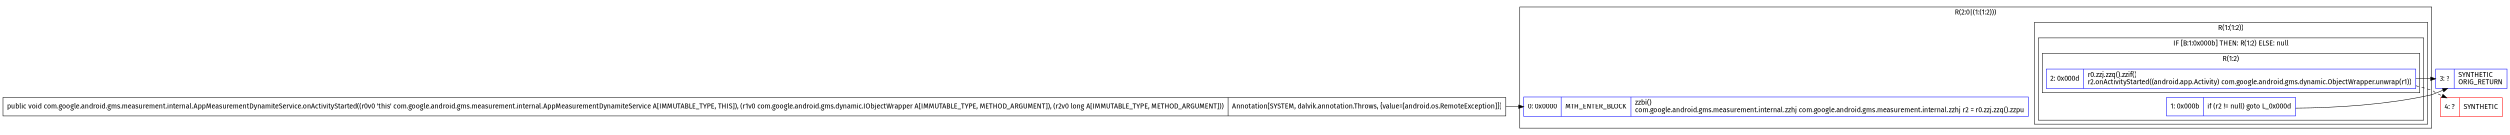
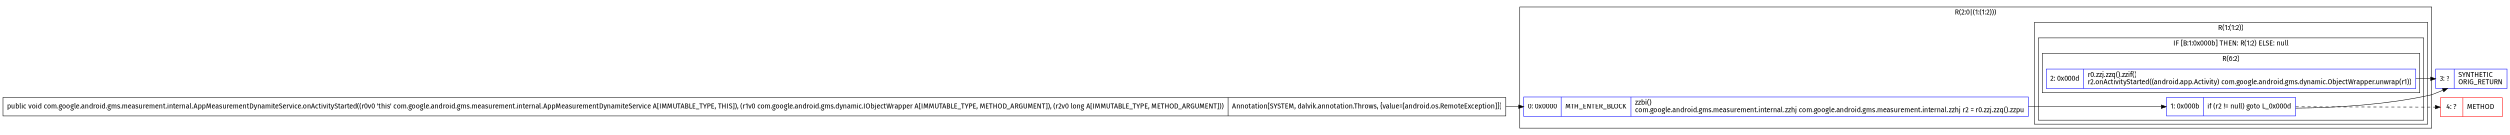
cluster "R(1:2)": label "R(1:2)" -> "R(6:2)"
edge "2: 0x000d" -> "4: ?": now "1: 0x000b" -> "4: ?"
edge "0: 0x0000" -> "1: 0x000b": added
node "4: ?": text "SYNTHETIC" -> "METHOD"
